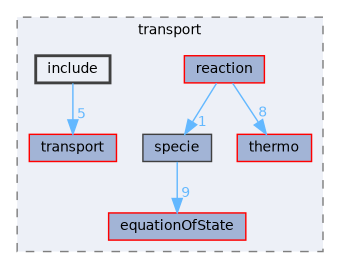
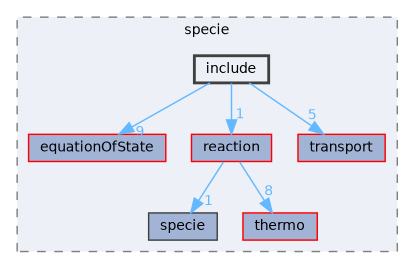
cluster "transport": label "transport" -> "specie"
edge "include" -> "reaction": added
edge "specie" -> "equationOfState": now "include" -> "equationOfState"
